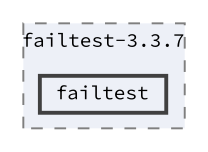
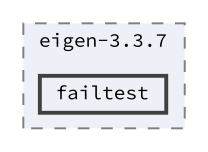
cluster "failtest-3.3.7": label "failtest-3.3.7" -> "eigen-3.3.7"
